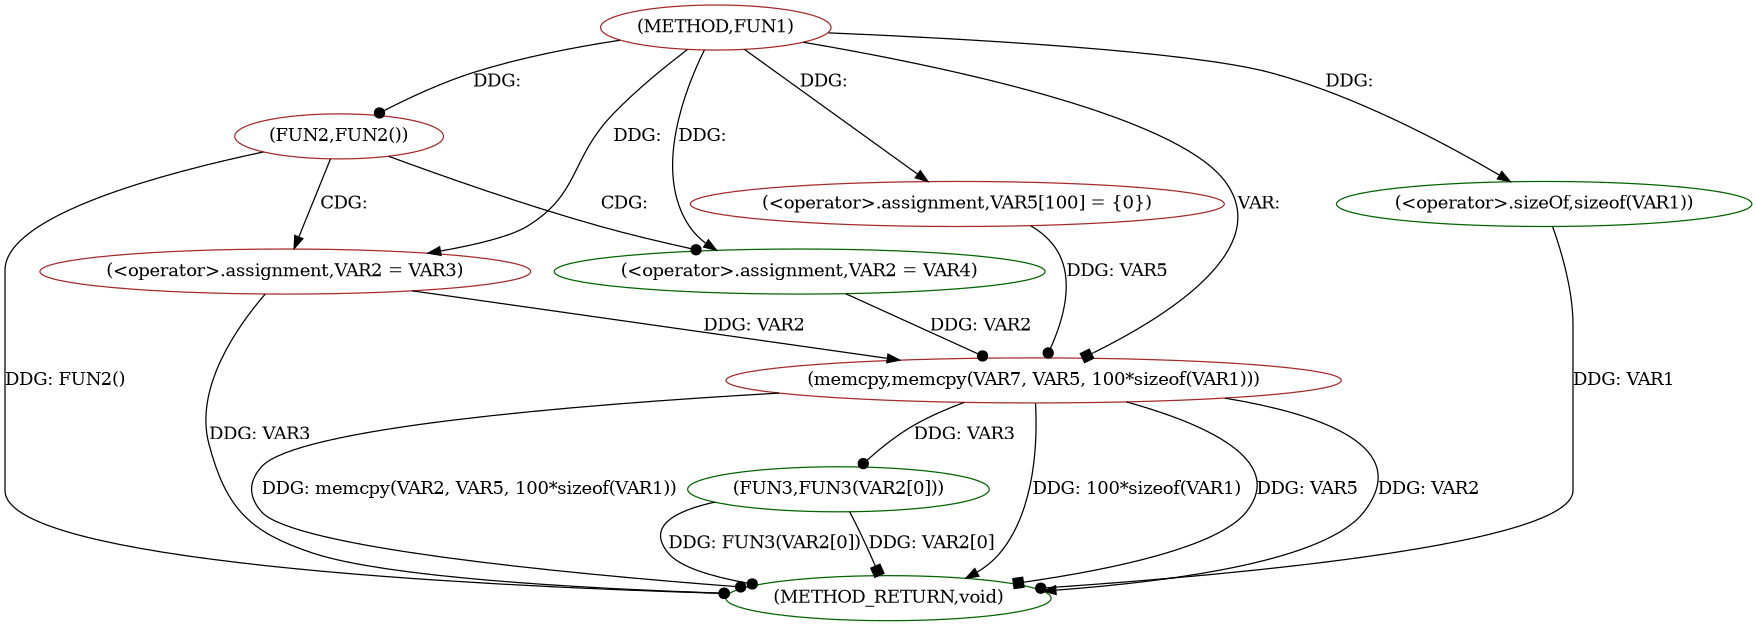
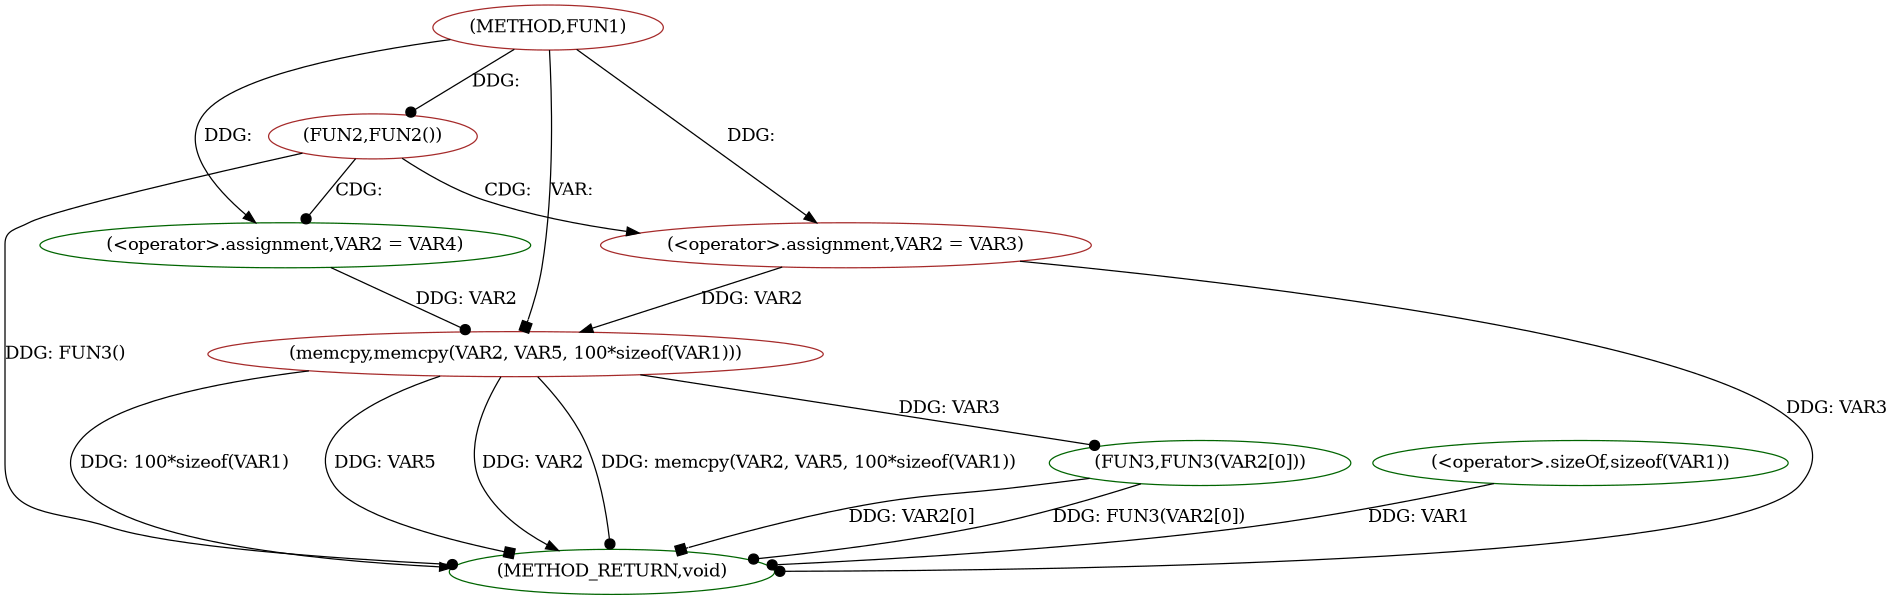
edge "(METHOD,FUN1)" -> "(<operator>.sizeOf,sizeof(VAR1))": removed, label "DDG:"
node "(<operator>.assignment,VAR5[100] = {0})": removed
edge "(FUN2,FUN2())" -> "(METHOD_RETURN,void)": label "DDG: FUN2()" -> "DDG: FUN3()"
node "(memcpy,memcpy(VAR7, VAR5, 100*sizeof(VAR1)))": label "(memcpy,memcpy(VAR7, VAR5, 100*sizeof(VAR1)))" -> "(memcpy,memcpy(VAR2, VAR5, 100*sizeof(VAR1)))"
